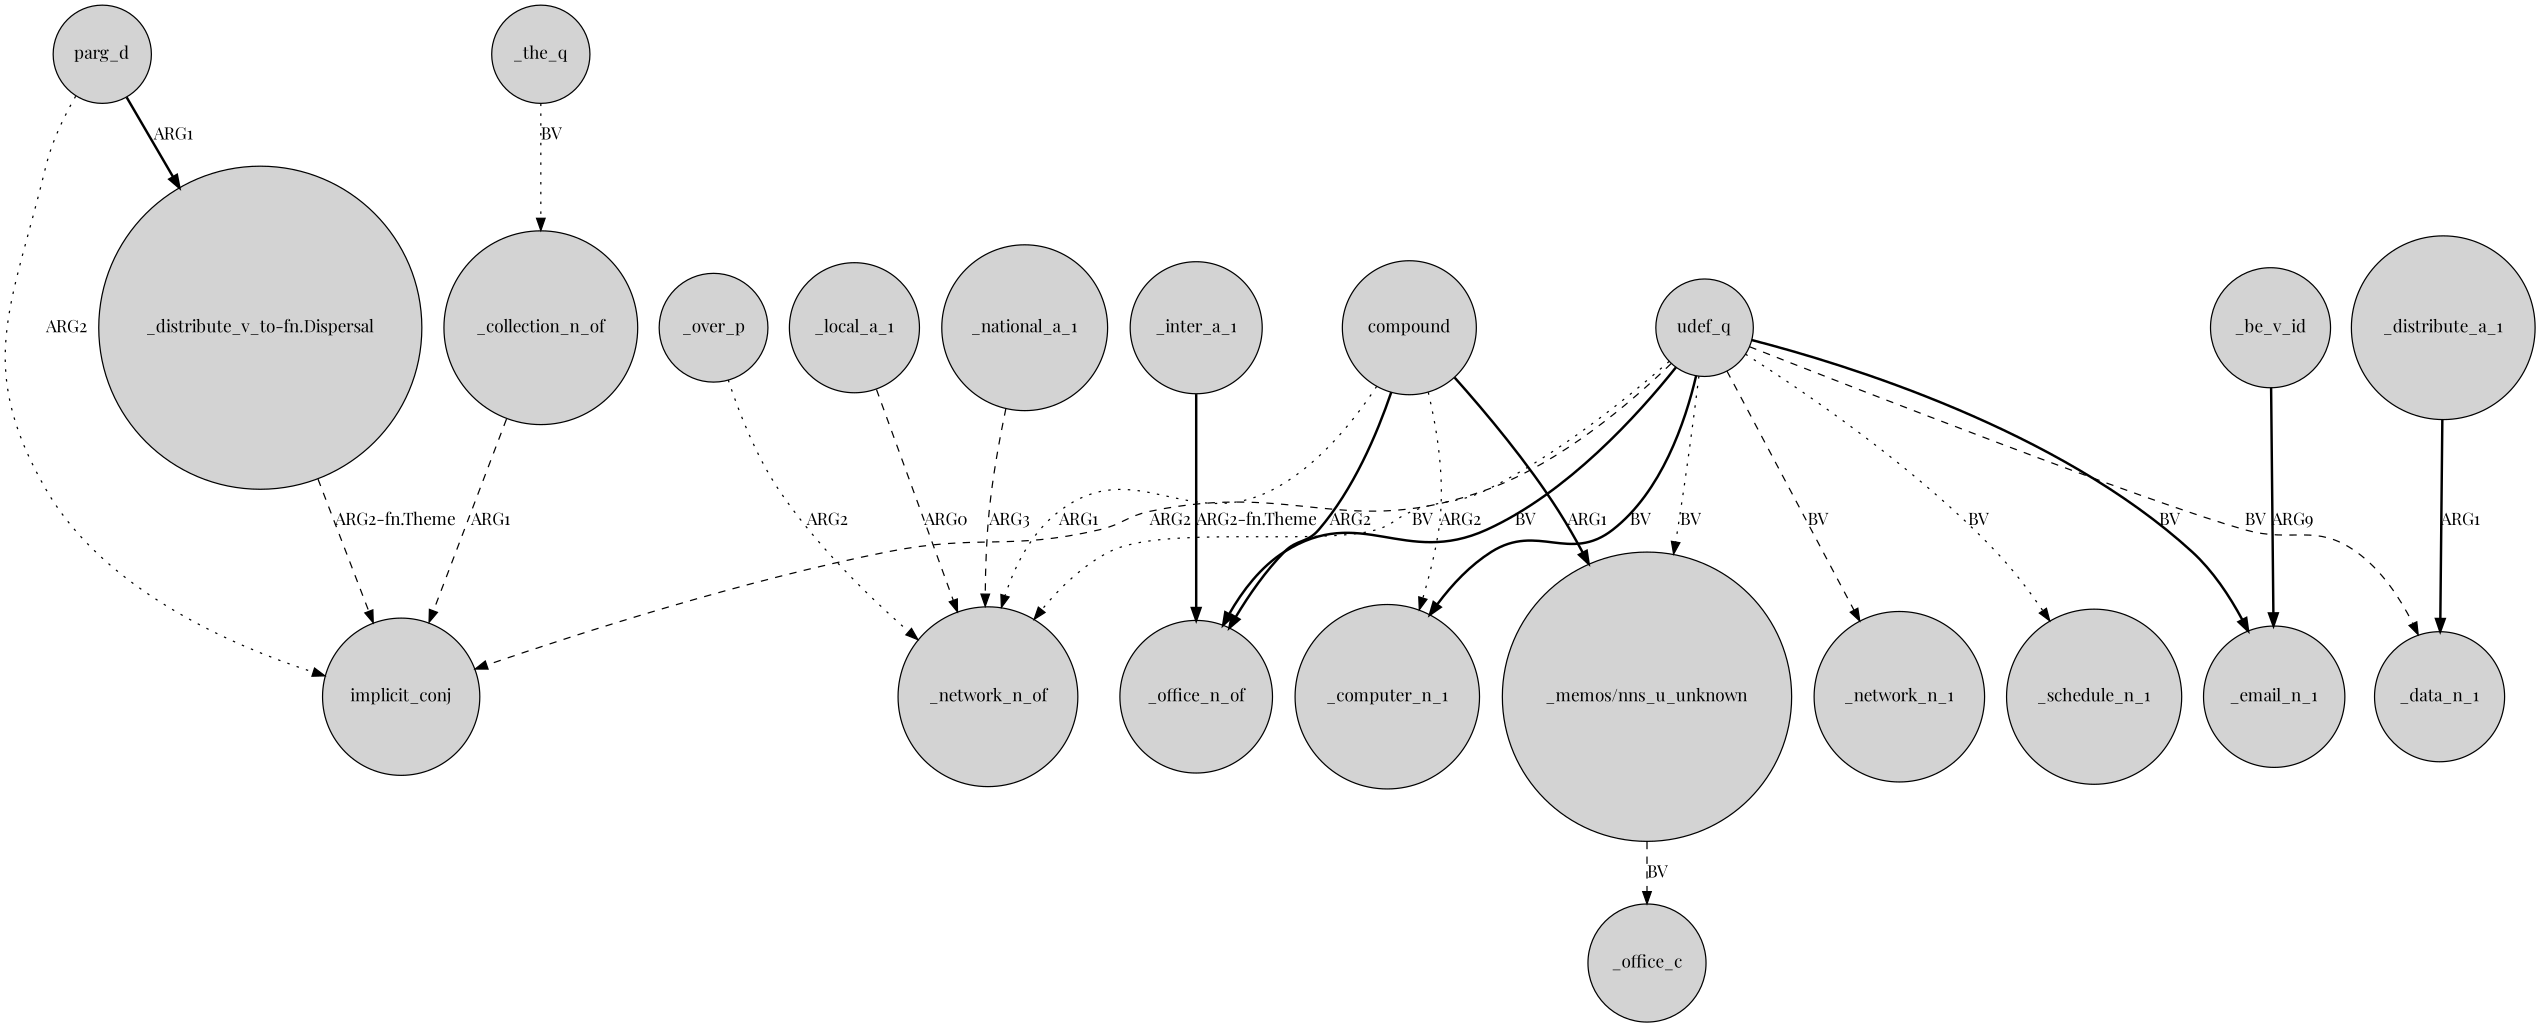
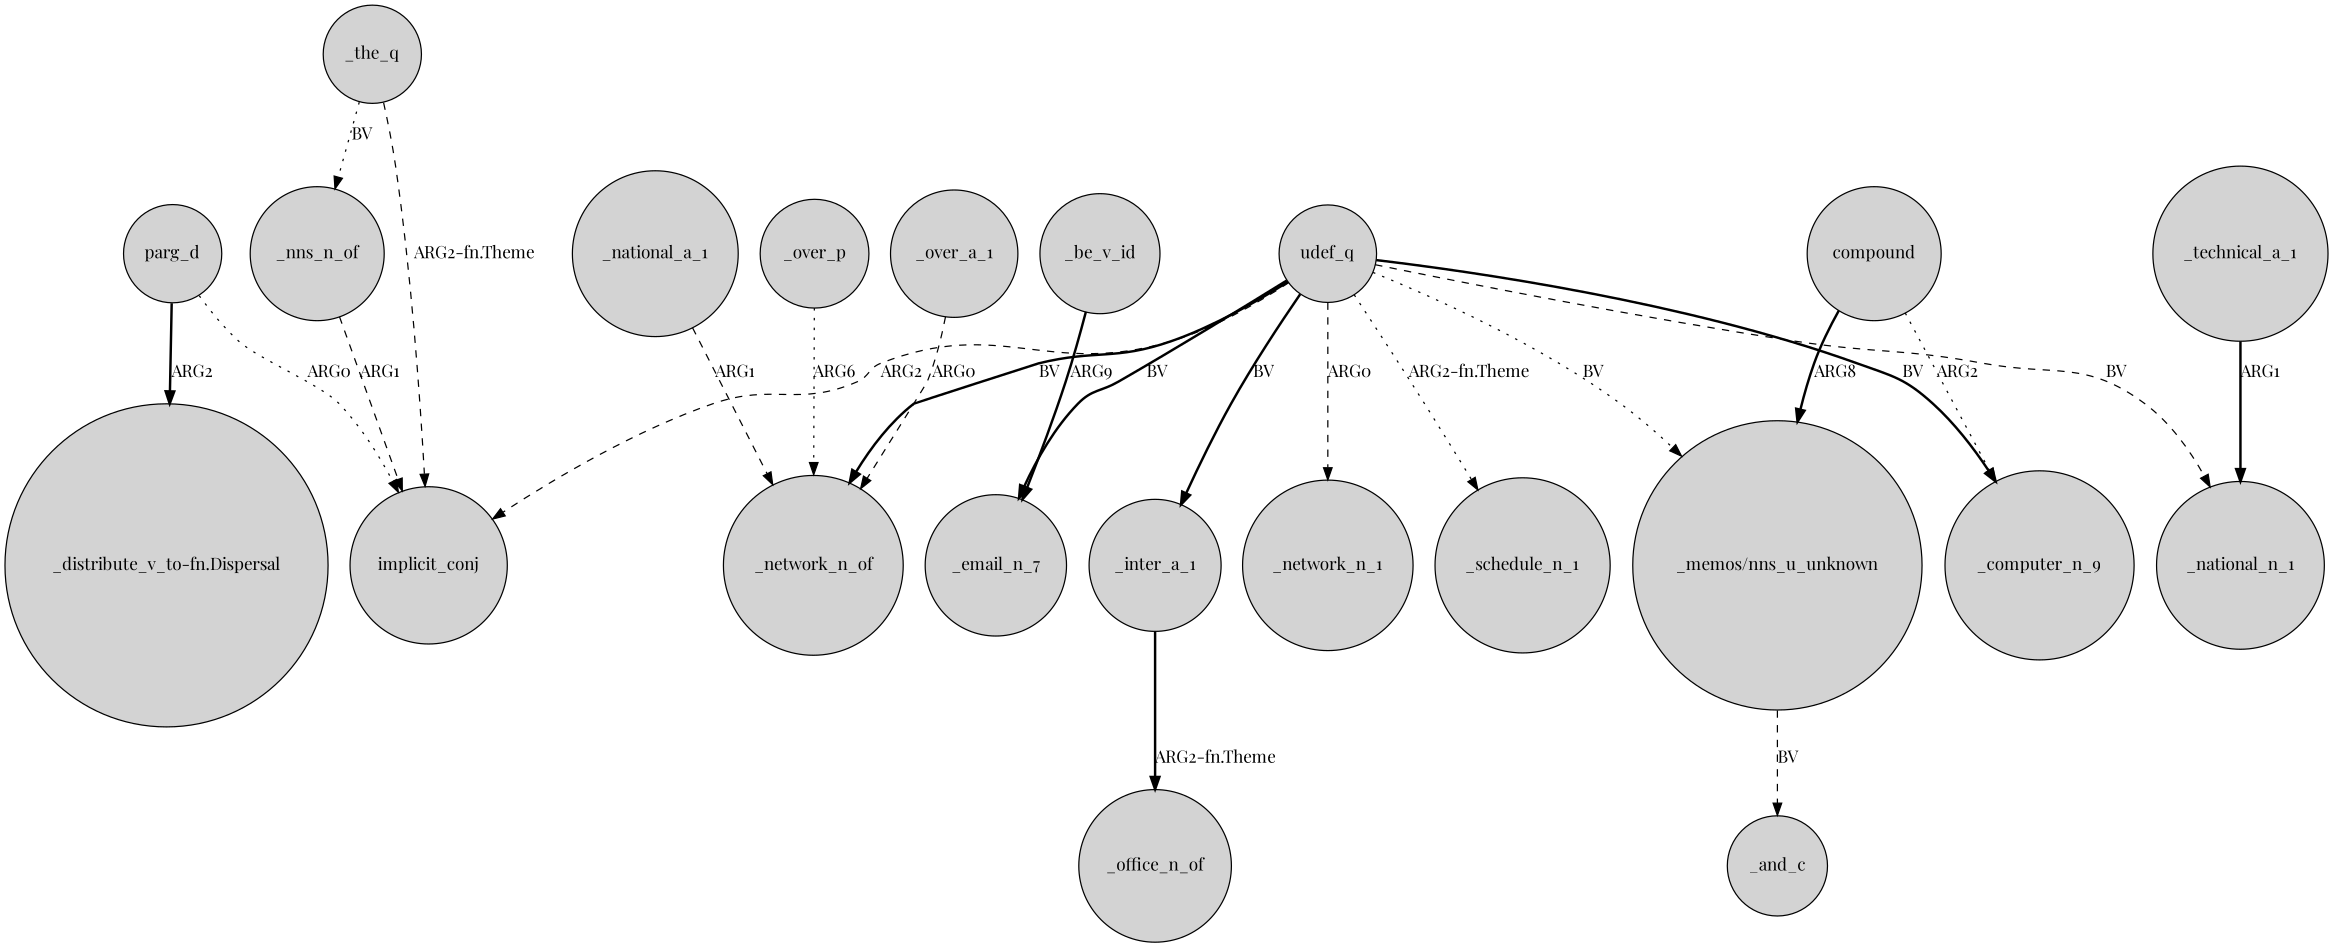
edge "parg_d" -> "_distribute_v_to-fn.Dispersal": label "ARG1" -> "ARG2"
edge "parg_d" -> "implicit_conj": label "ARG2" -> "ARG0"
node "_collection_n_of": label "_collection_n_of" -> "_nns_n_of"
node "_local_a_1": label "_local_a_1" -> "_over_a_1"
node "_distribute_a_1": label "_distribute_a_1" -> "_technical_a_1"
edge "compound" -> "_network_n_of": removed, label "ARG1"
edge "compound" -> "_office_n_of": removed, label "ARG2"
edge "_over_p" -> "_network_n_of": label "ARG2" -> "ARG6"
edge "_national_a_1" -> "_network_n_of": label "ARG3" -> "ARG1"
edge "compound" -> "_memos/nns_u_unknown": label "ARG1" -> "ARG8"
edge "udef_q" -> "_network_n_1": label "BV" -> "ARG0"
edge "udef_q" -> "_schedule_n_1": label "BV" -> "ARG2-fn.Theme"
edge "udef_q" -> "_network_n_of": style dotted -> bold
edge "udef_q" -> "_office_n_of": now "udef_q" -> "_inter_a_1"
edge "_distribute_v_to-fn.Dispersal" -> "implicit_conj": now "_the_q" -> "implicit_conj"
node "_computer_n_1": label "_computer_n_1" -> "_computer_n_9"
node "_email_n_1": label "_email_n_1" -> "_email_n_7"
node "_data_n_1": label "_data_n_1" -> "_national_n_1"
node "_office_c": label "_office_c" -> "_and_c"
